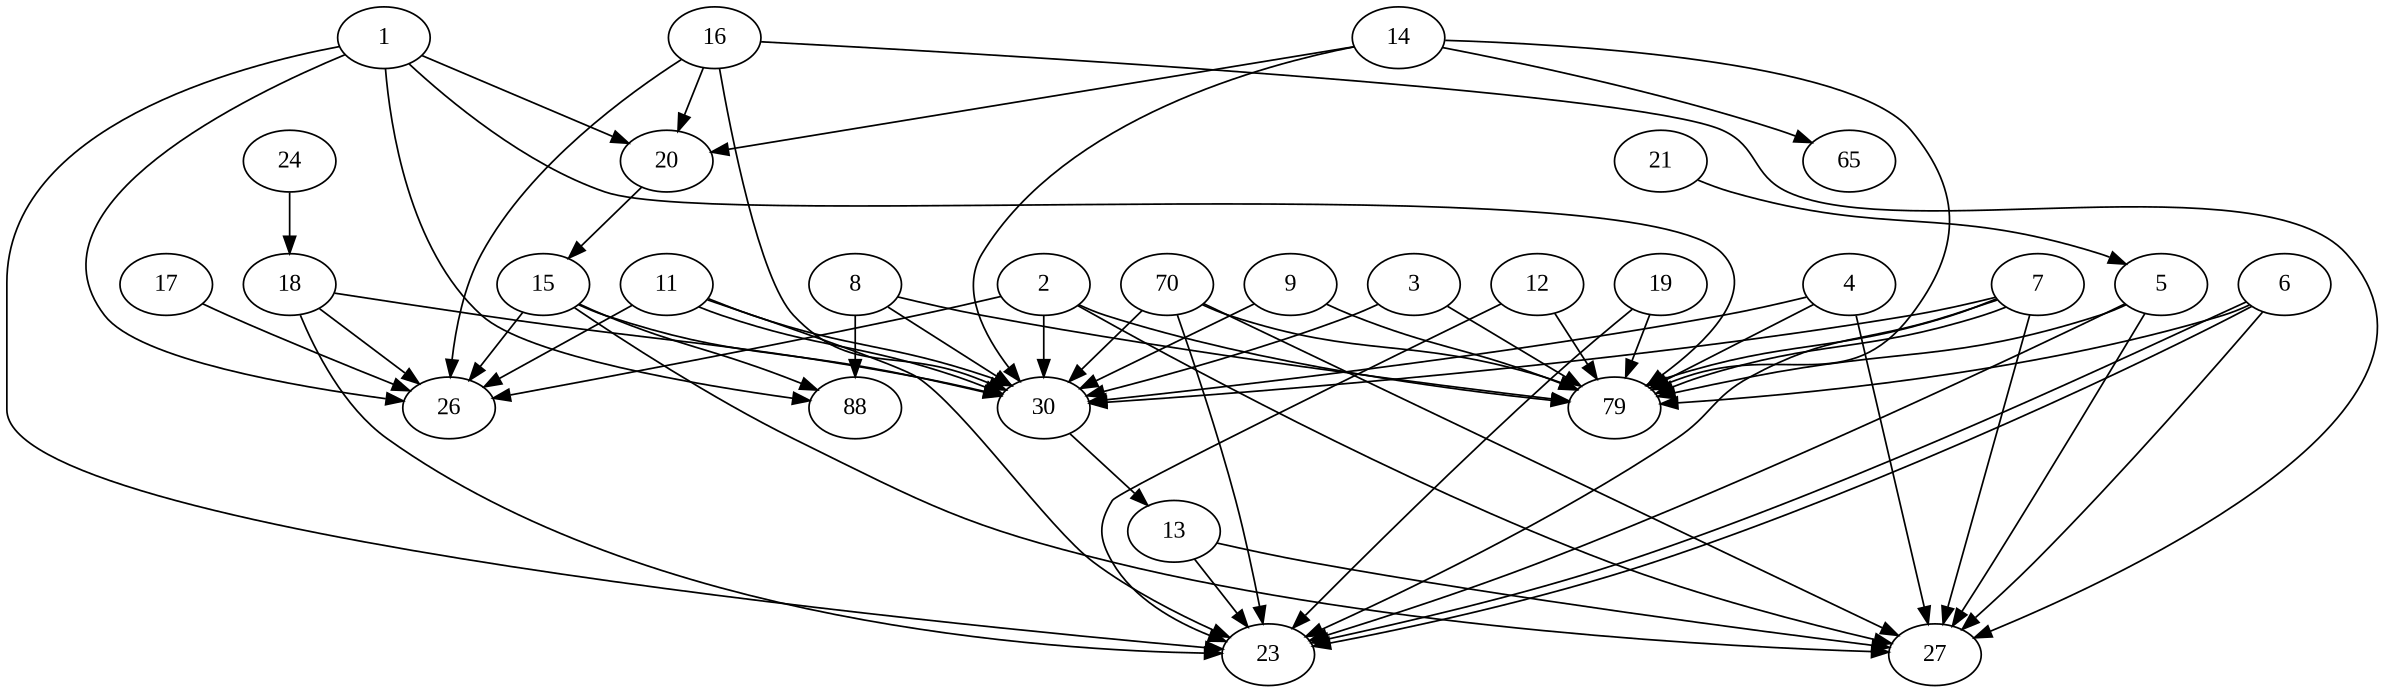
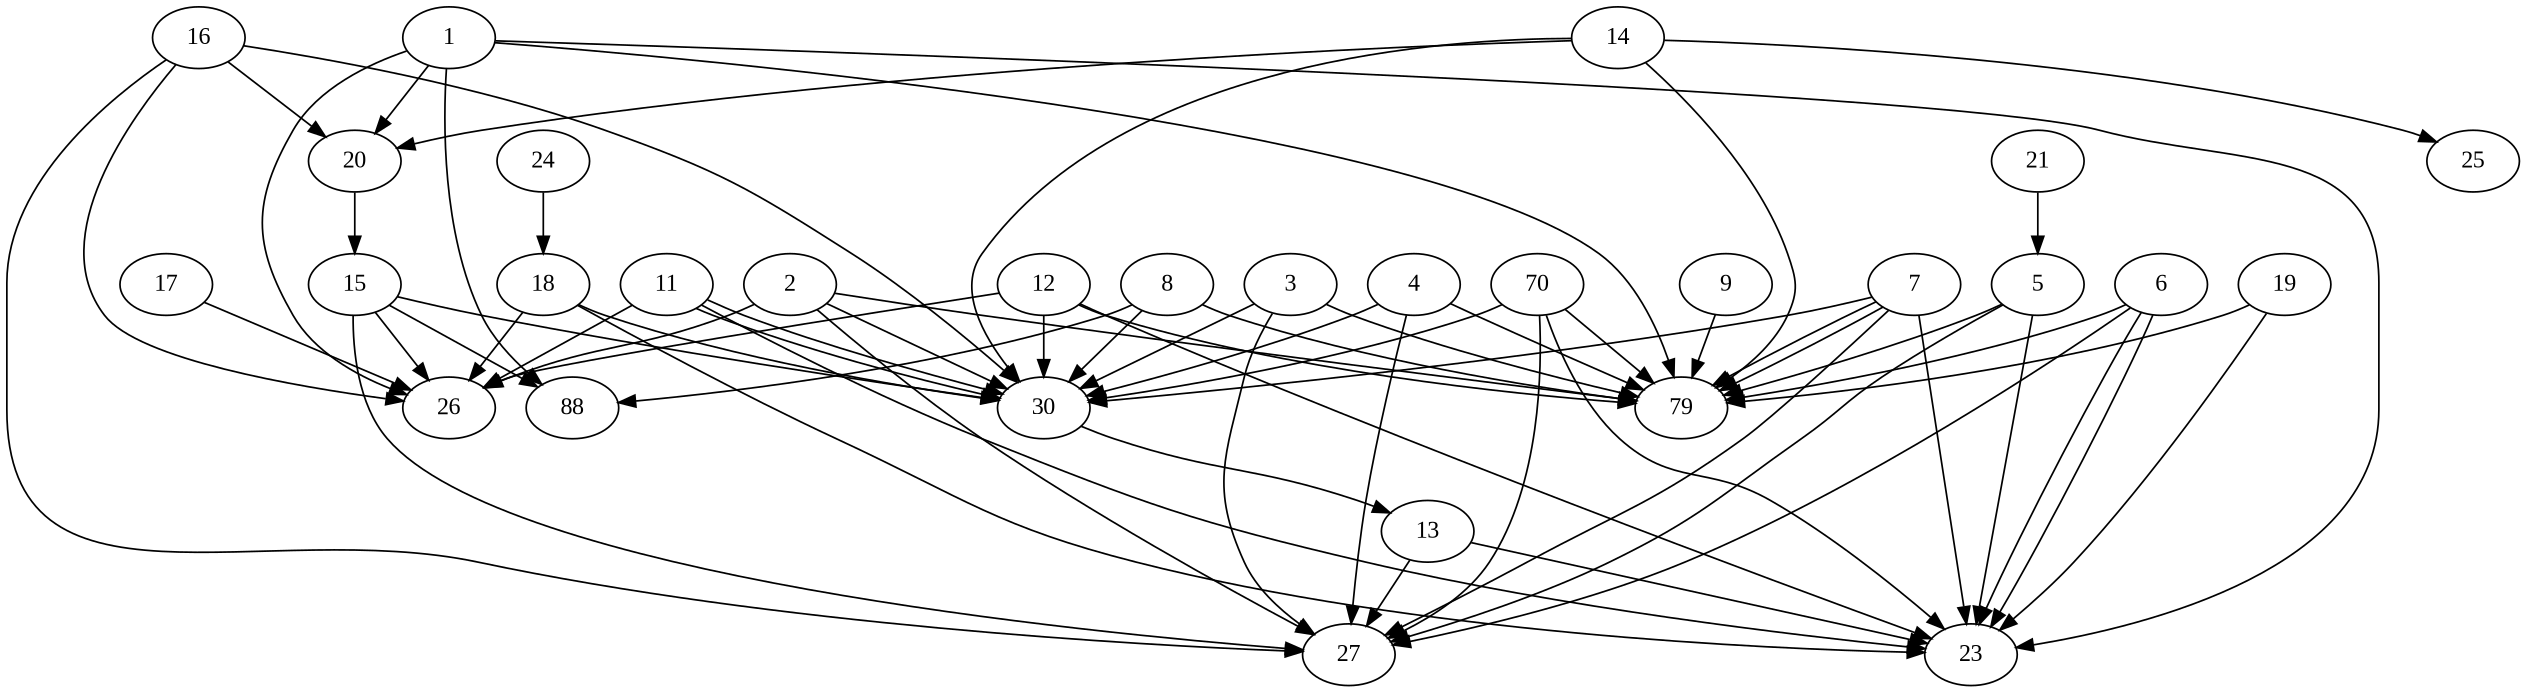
node "65": label "65" -> "25"
edge "9" -> "30": now "12" -> "30"
edge "12" -> "26": added
edge "3" -> "27": added
